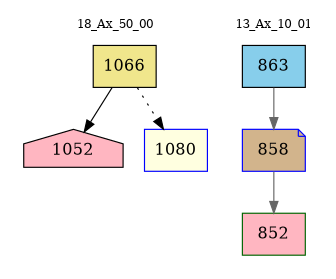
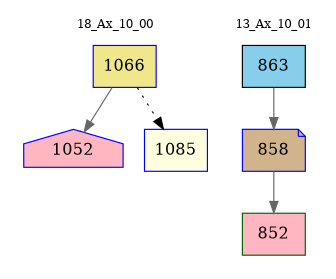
cluster "18_Ax_50_00": label "18_Ax_50_00" -> "18_Ax_10_00"
node "1066": color black -> blue
edge "1066" -> "1052": color black -> gray40
node "1052": color black -> blue
node "1080": label "1080" -> "1085"
